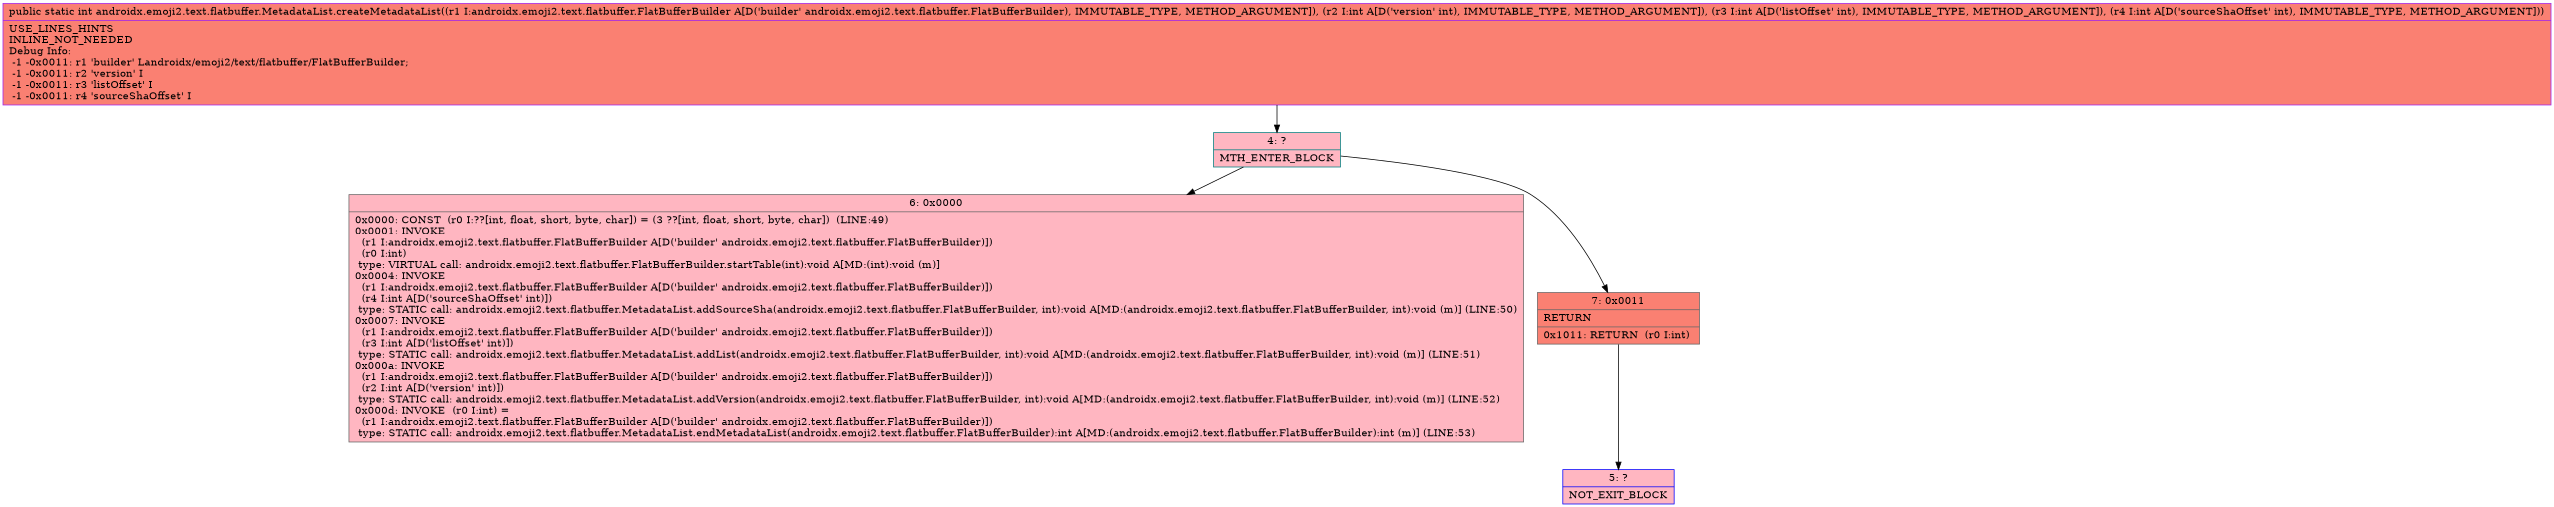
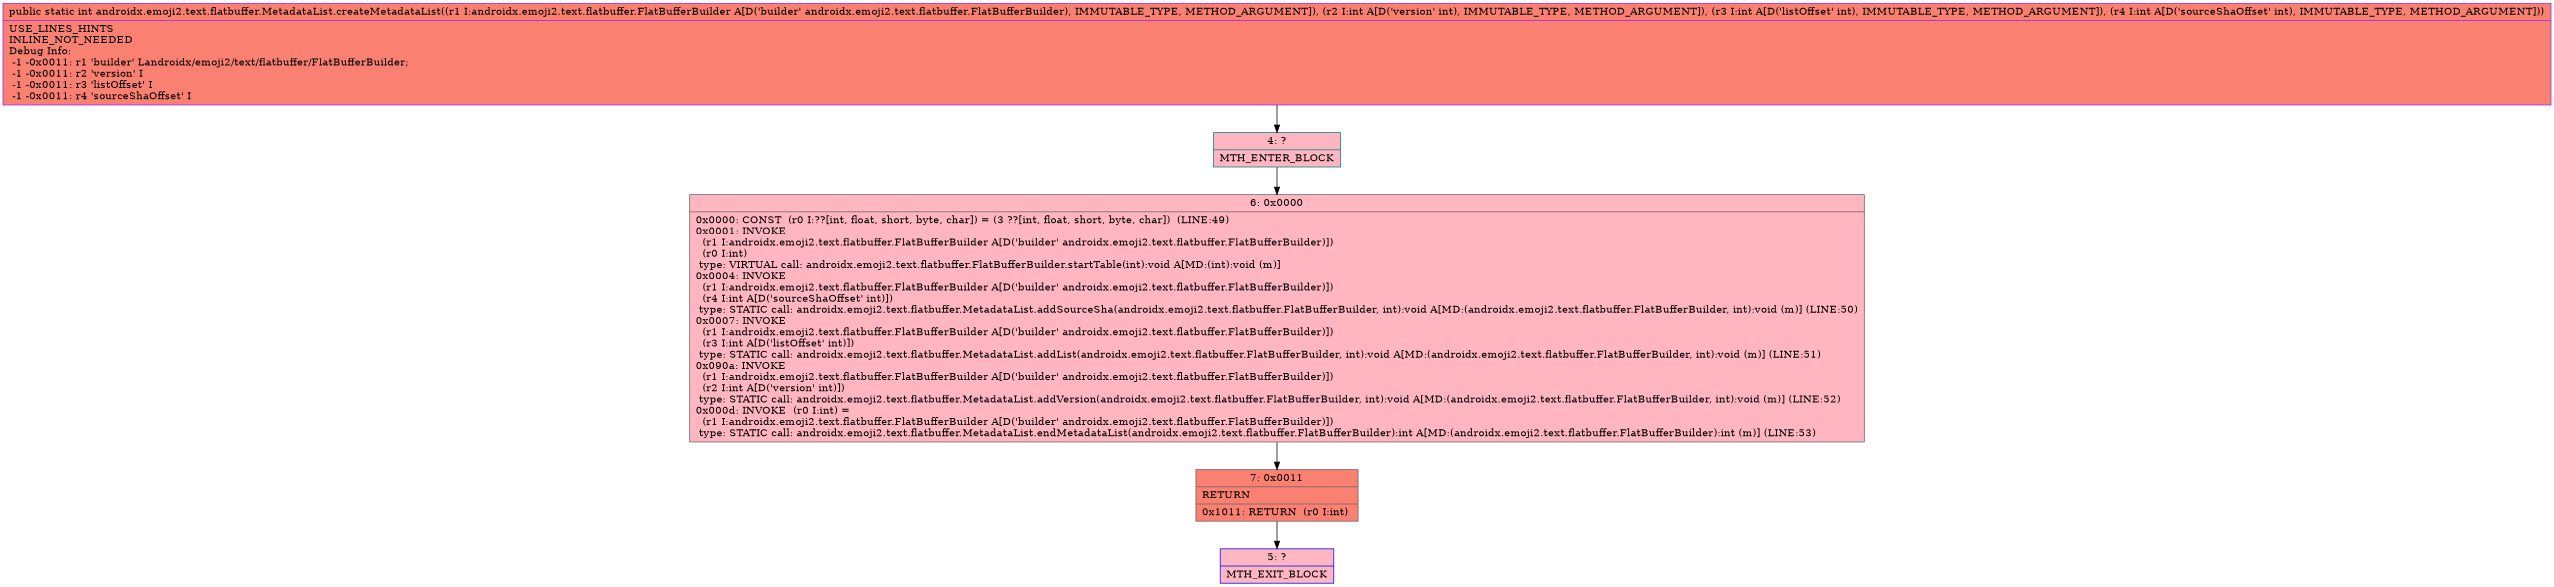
edge "4: ?" -> "7: 0x0011": now "6: 0x0000" -> "7: 0x0011"
node "6: 0x0000": text "0x000a: INVOKE" -> "0x090a: INVOKE"
node "5: ?": text "NOT_EXIT_BLOCK" -> "MTH_EXIT_BLOCK"
